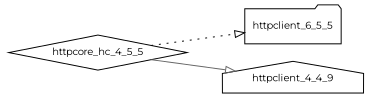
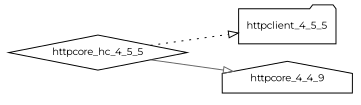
node "httpclient_6_5_5": label "httpclient_6_5_5" -> "httpclient_4_5_5"
node "httpclient_4_4_9": label "httpclient_4_4_9" -> "httpcore_4_4_9"
